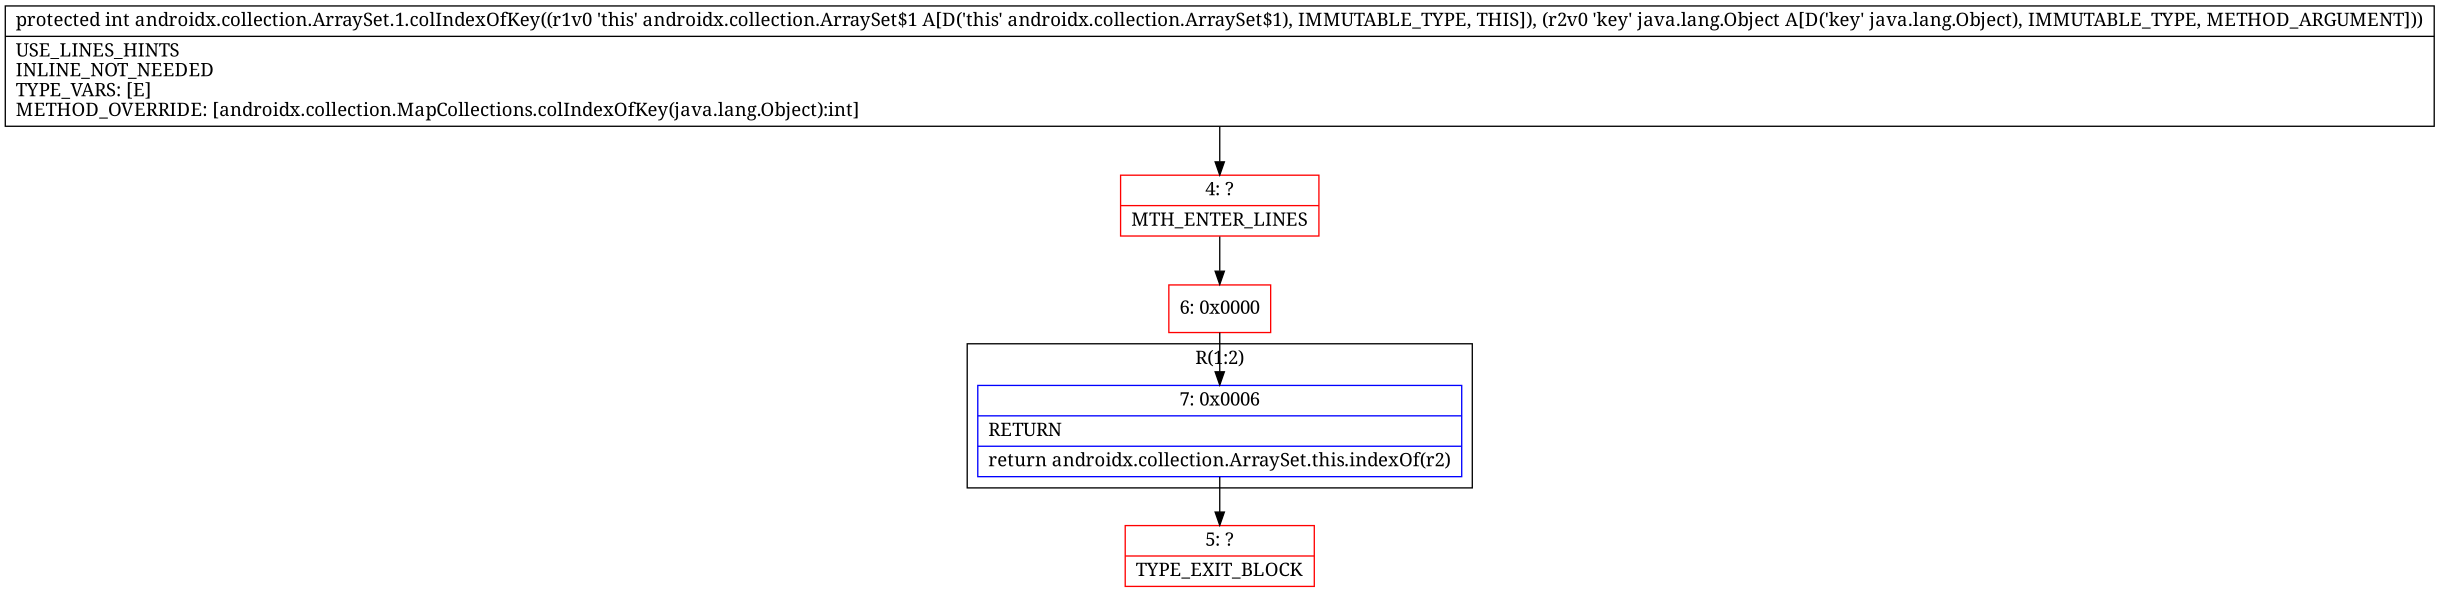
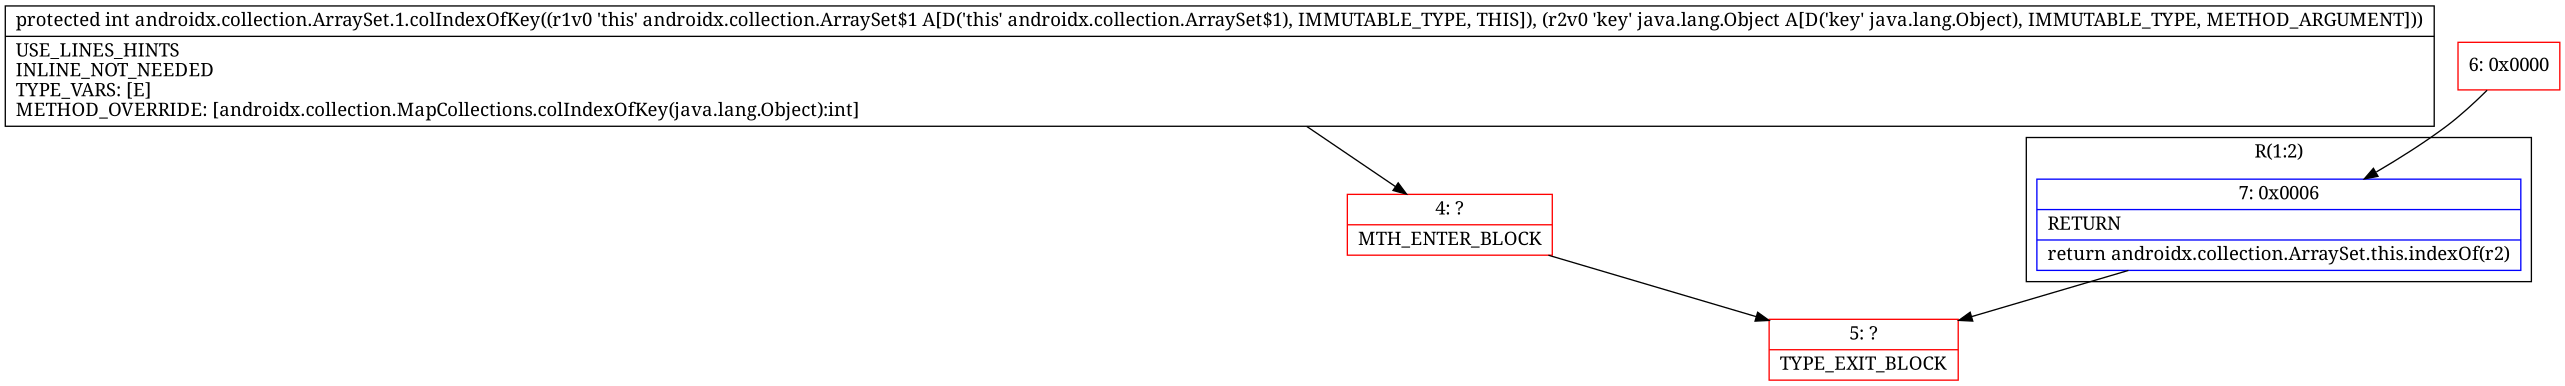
node "4: ?": text "MTH_ENTER_LINES" -> "MTH_ENTER_BLOCK"
edge "4: ?" -> "6: 0x0000": now "4: ?" -> "5: ?"
